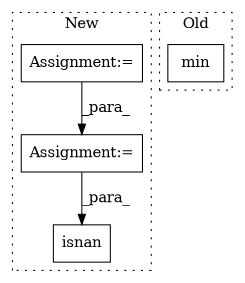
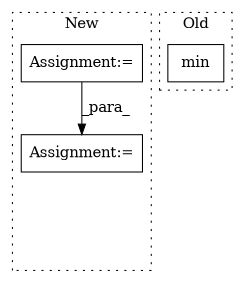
node "isnan": removed
